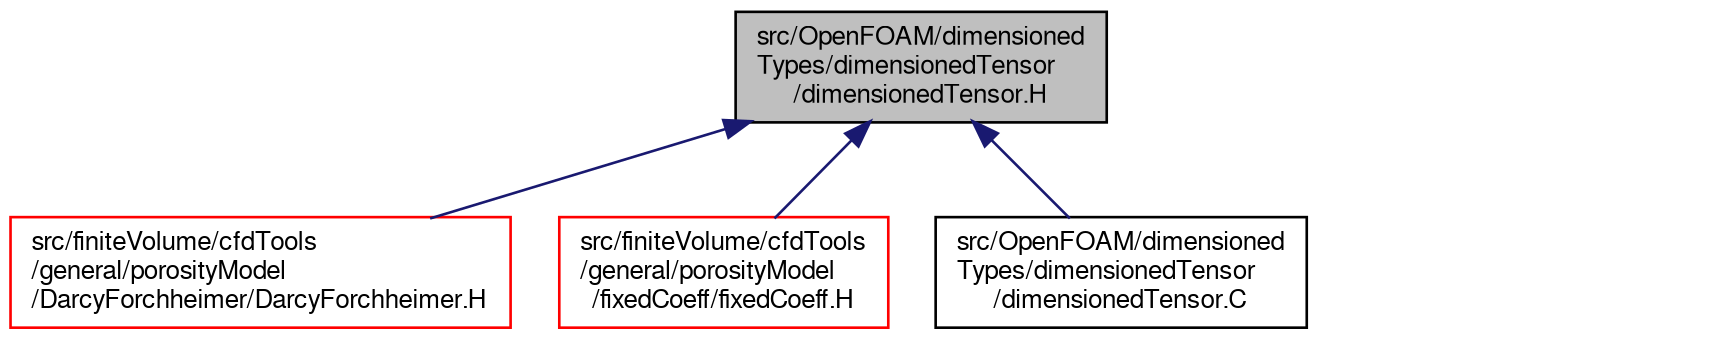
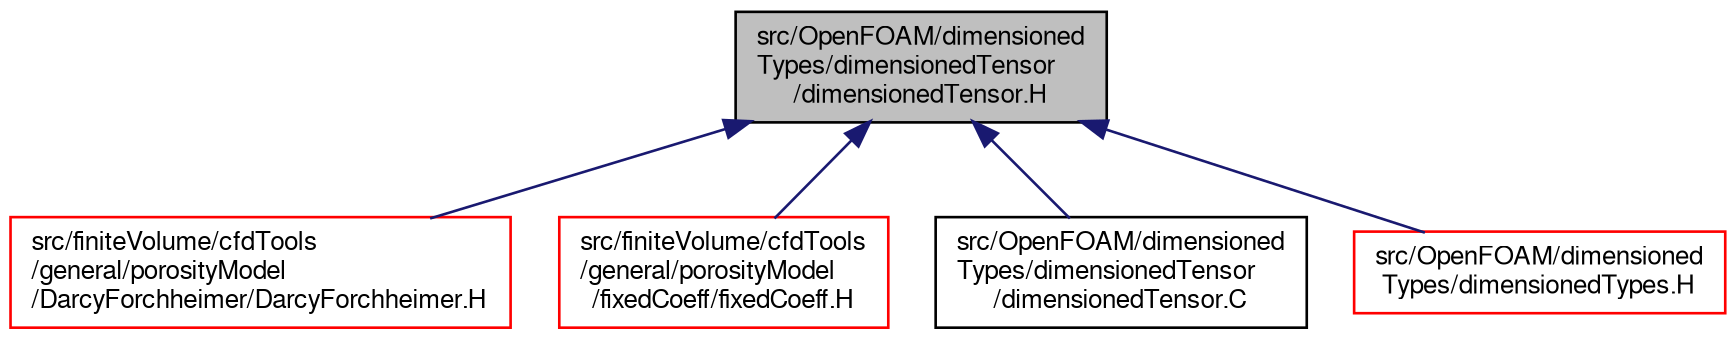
node "src/OpenFOAM/dimensioned Types/dimensionedTypes.H": added
